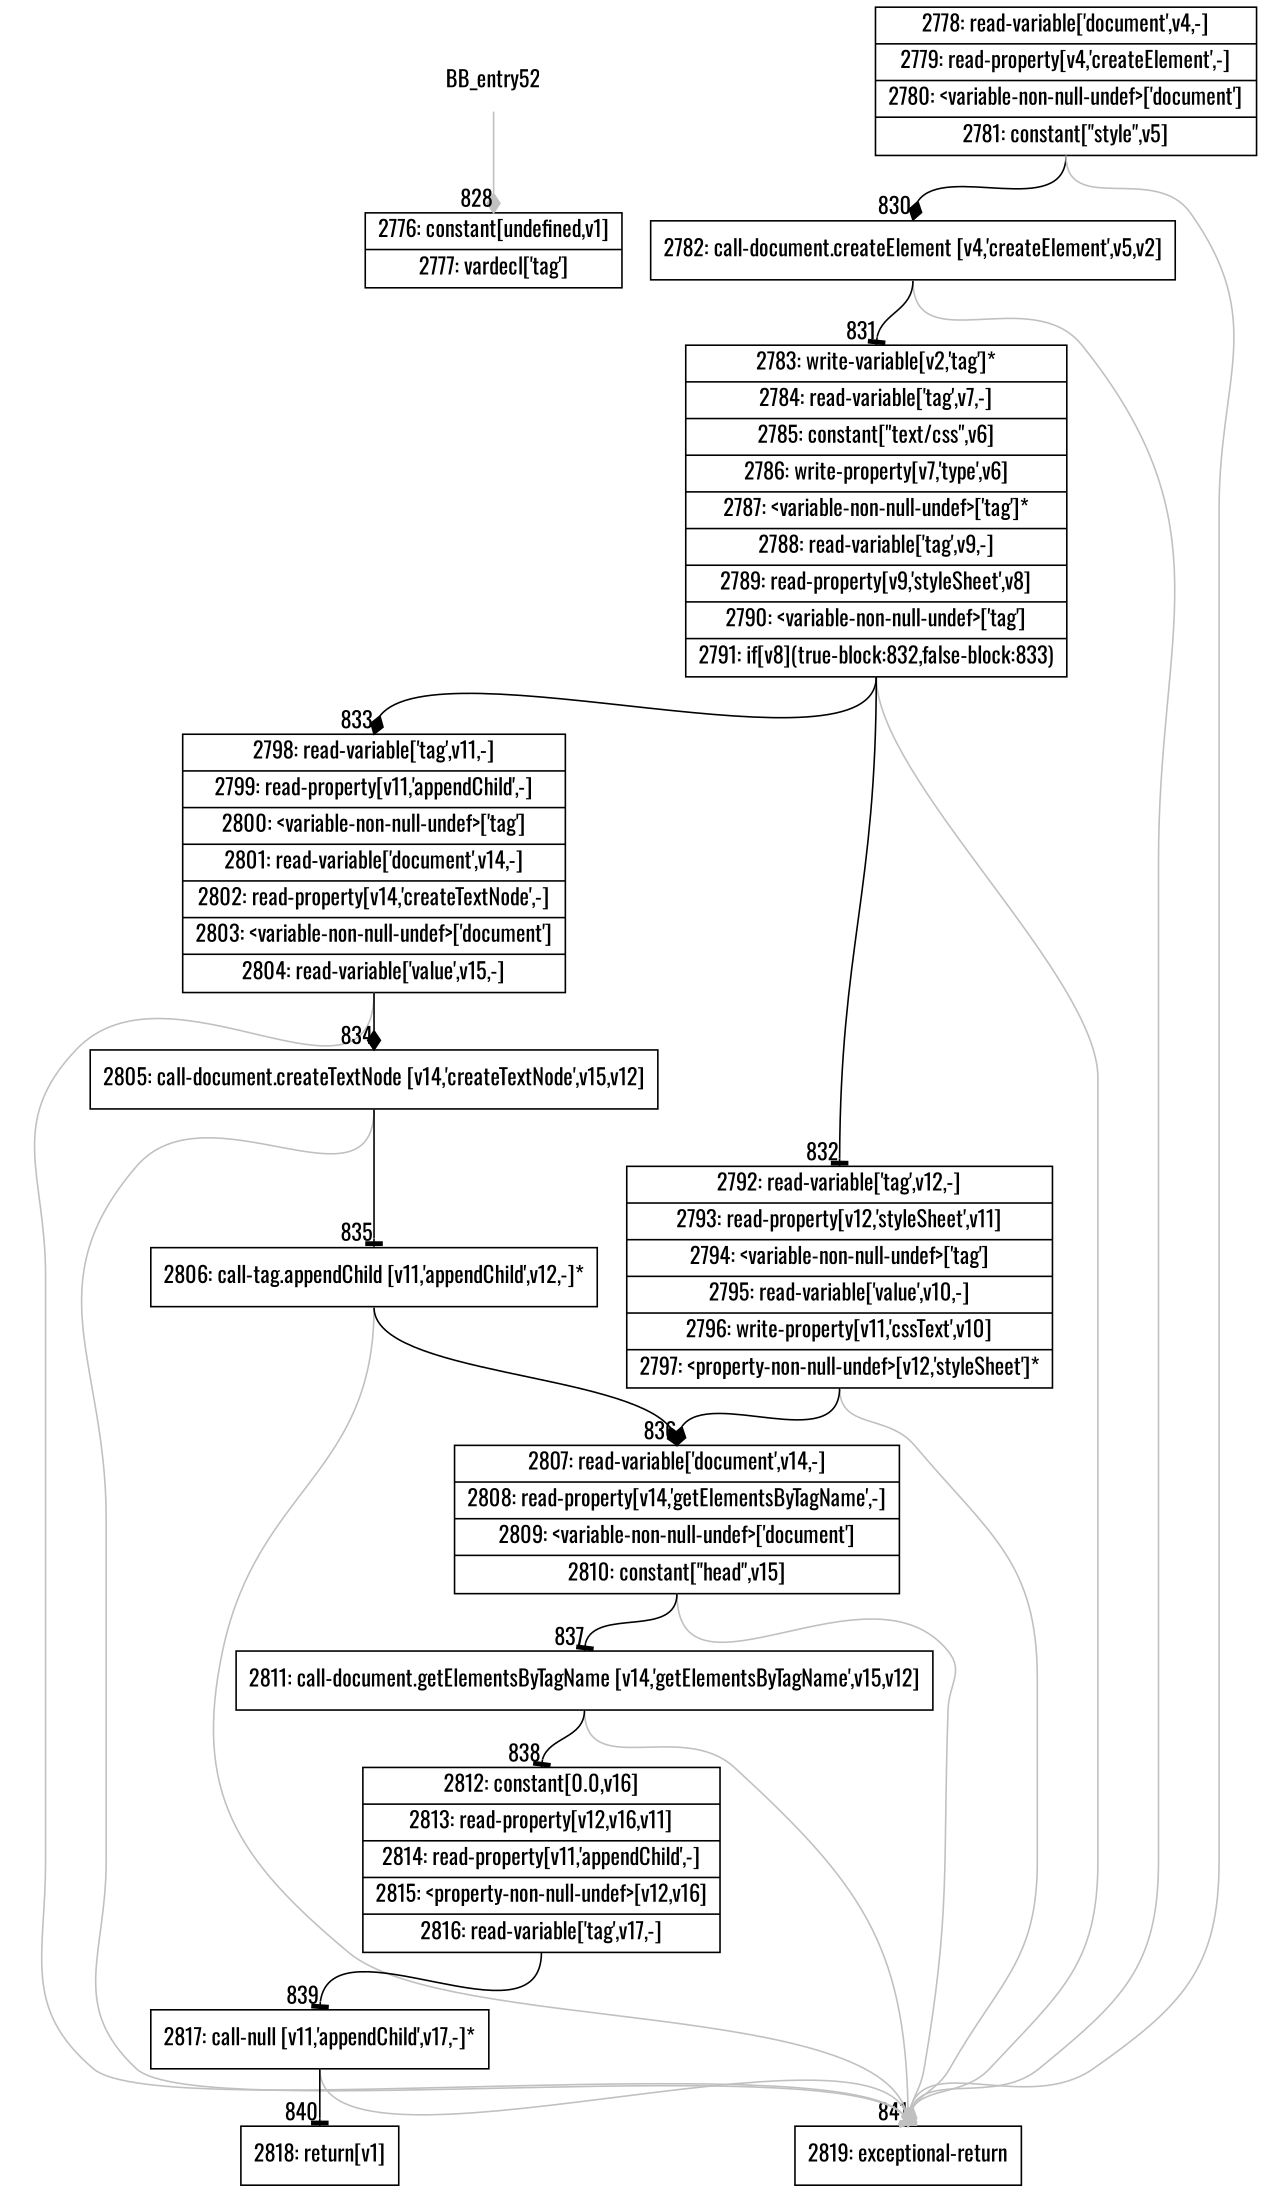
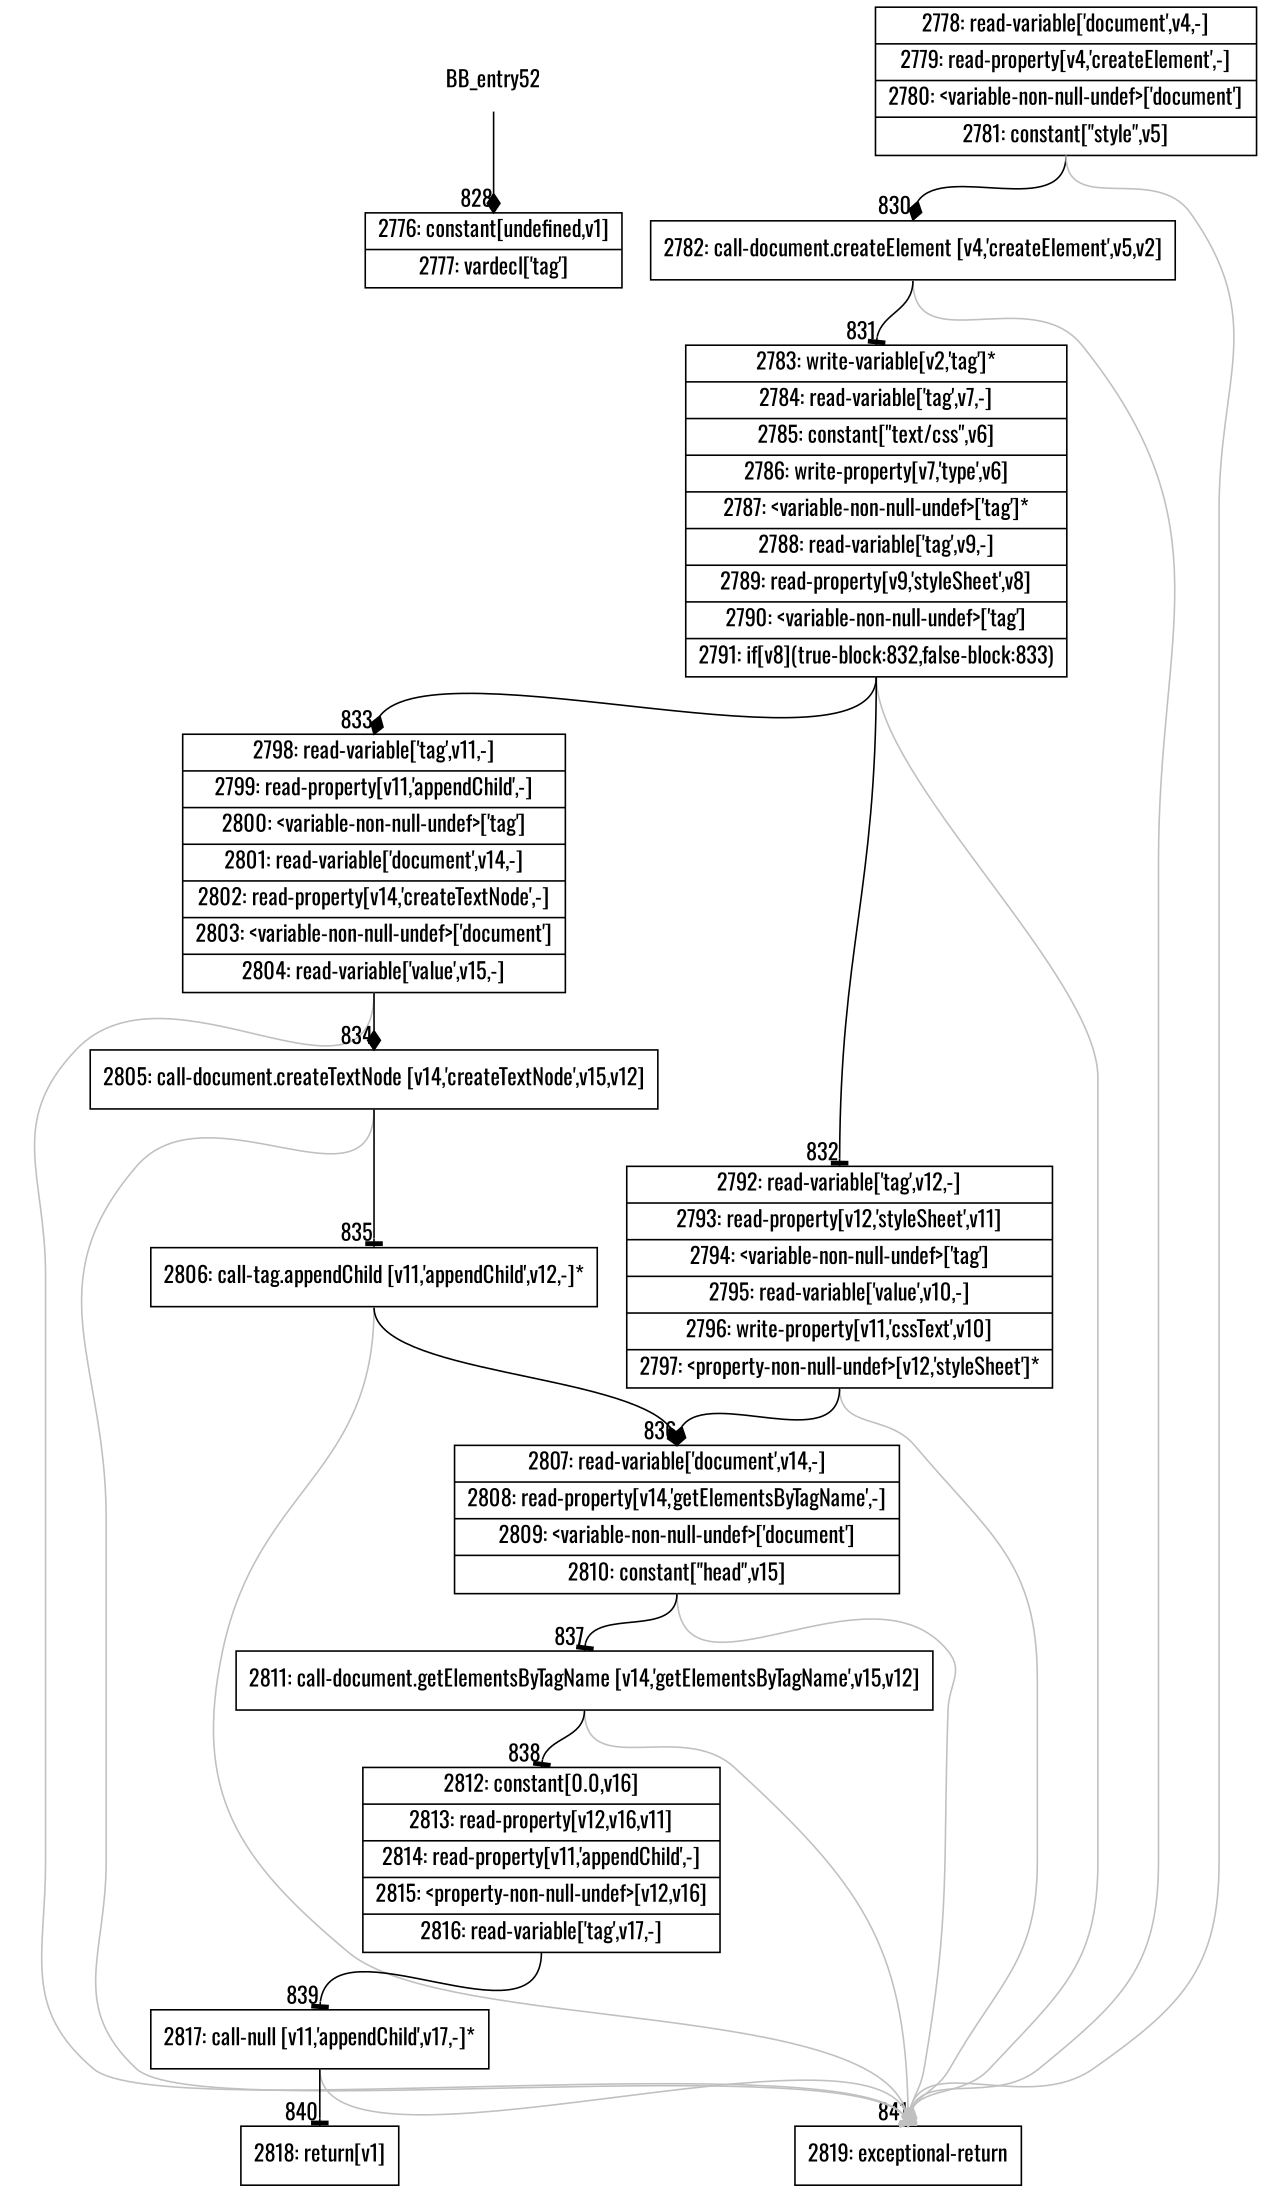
edge "BB_entry52" -> "2776: constant[undefined,v1]": color gray -> black
